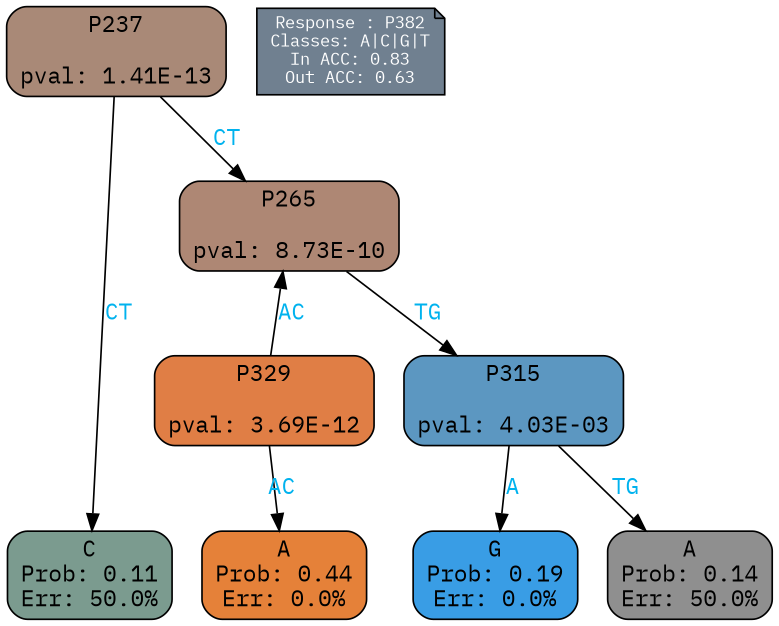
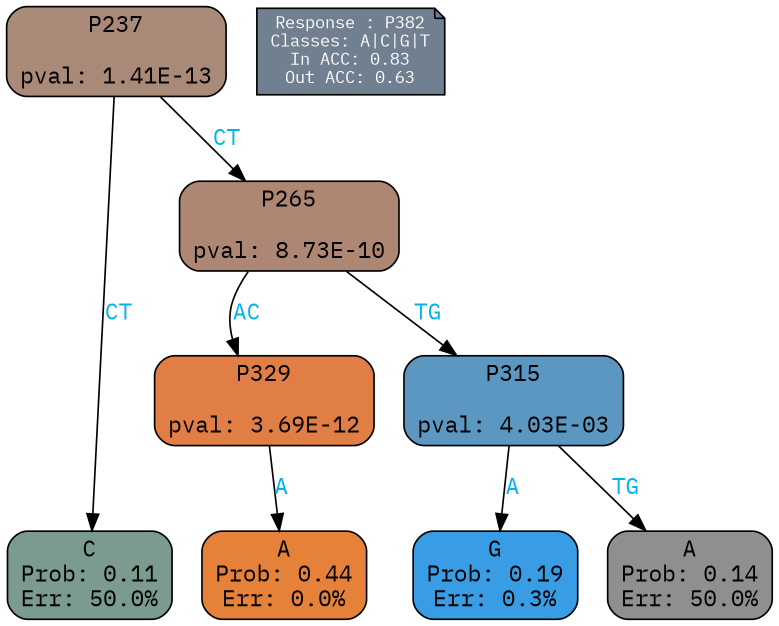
edge "P329 pval: 3.69E-12" -> "P265 pval: 8.73E-10": reversed
edge "P329 pval: 3.69E-12" -> "A Prob: 0.44 Err: 0.0%": label "AC" -> "A"
node "G Prob: 0.19 Err: 0.0%": label "G Prob: 0.19 Err: 0.0%" -> "G Prob: 0.19 Err: 0.3%"
